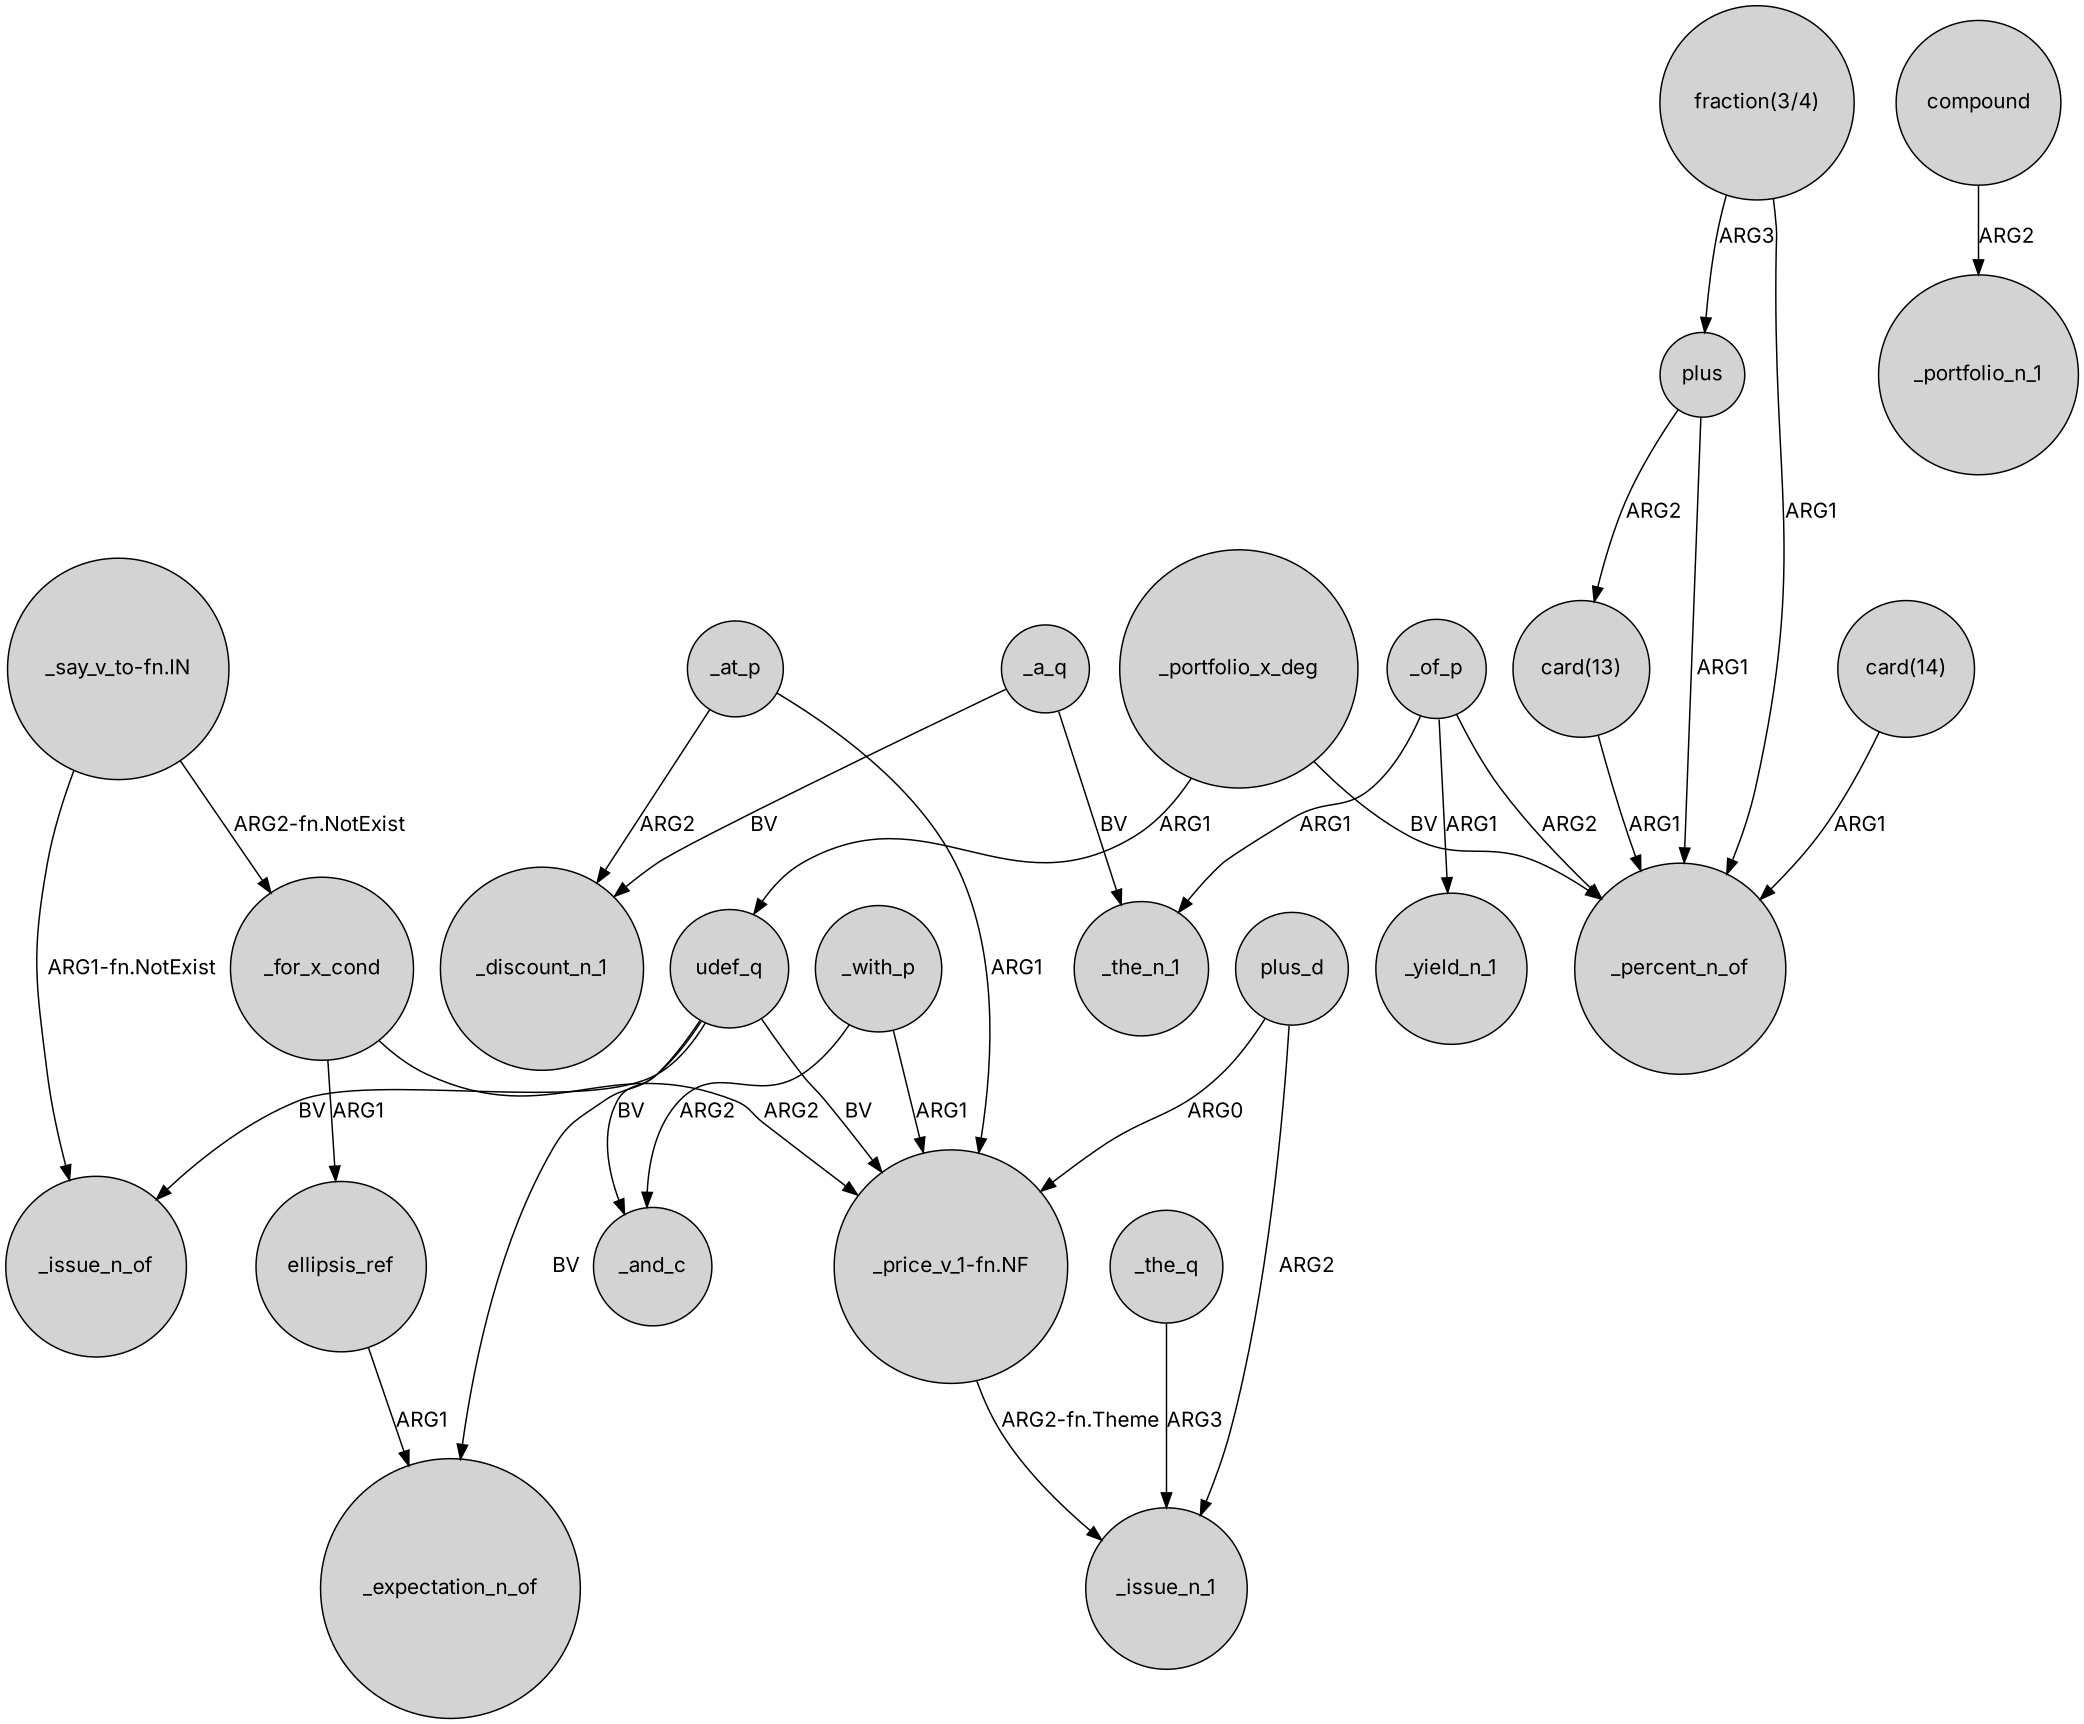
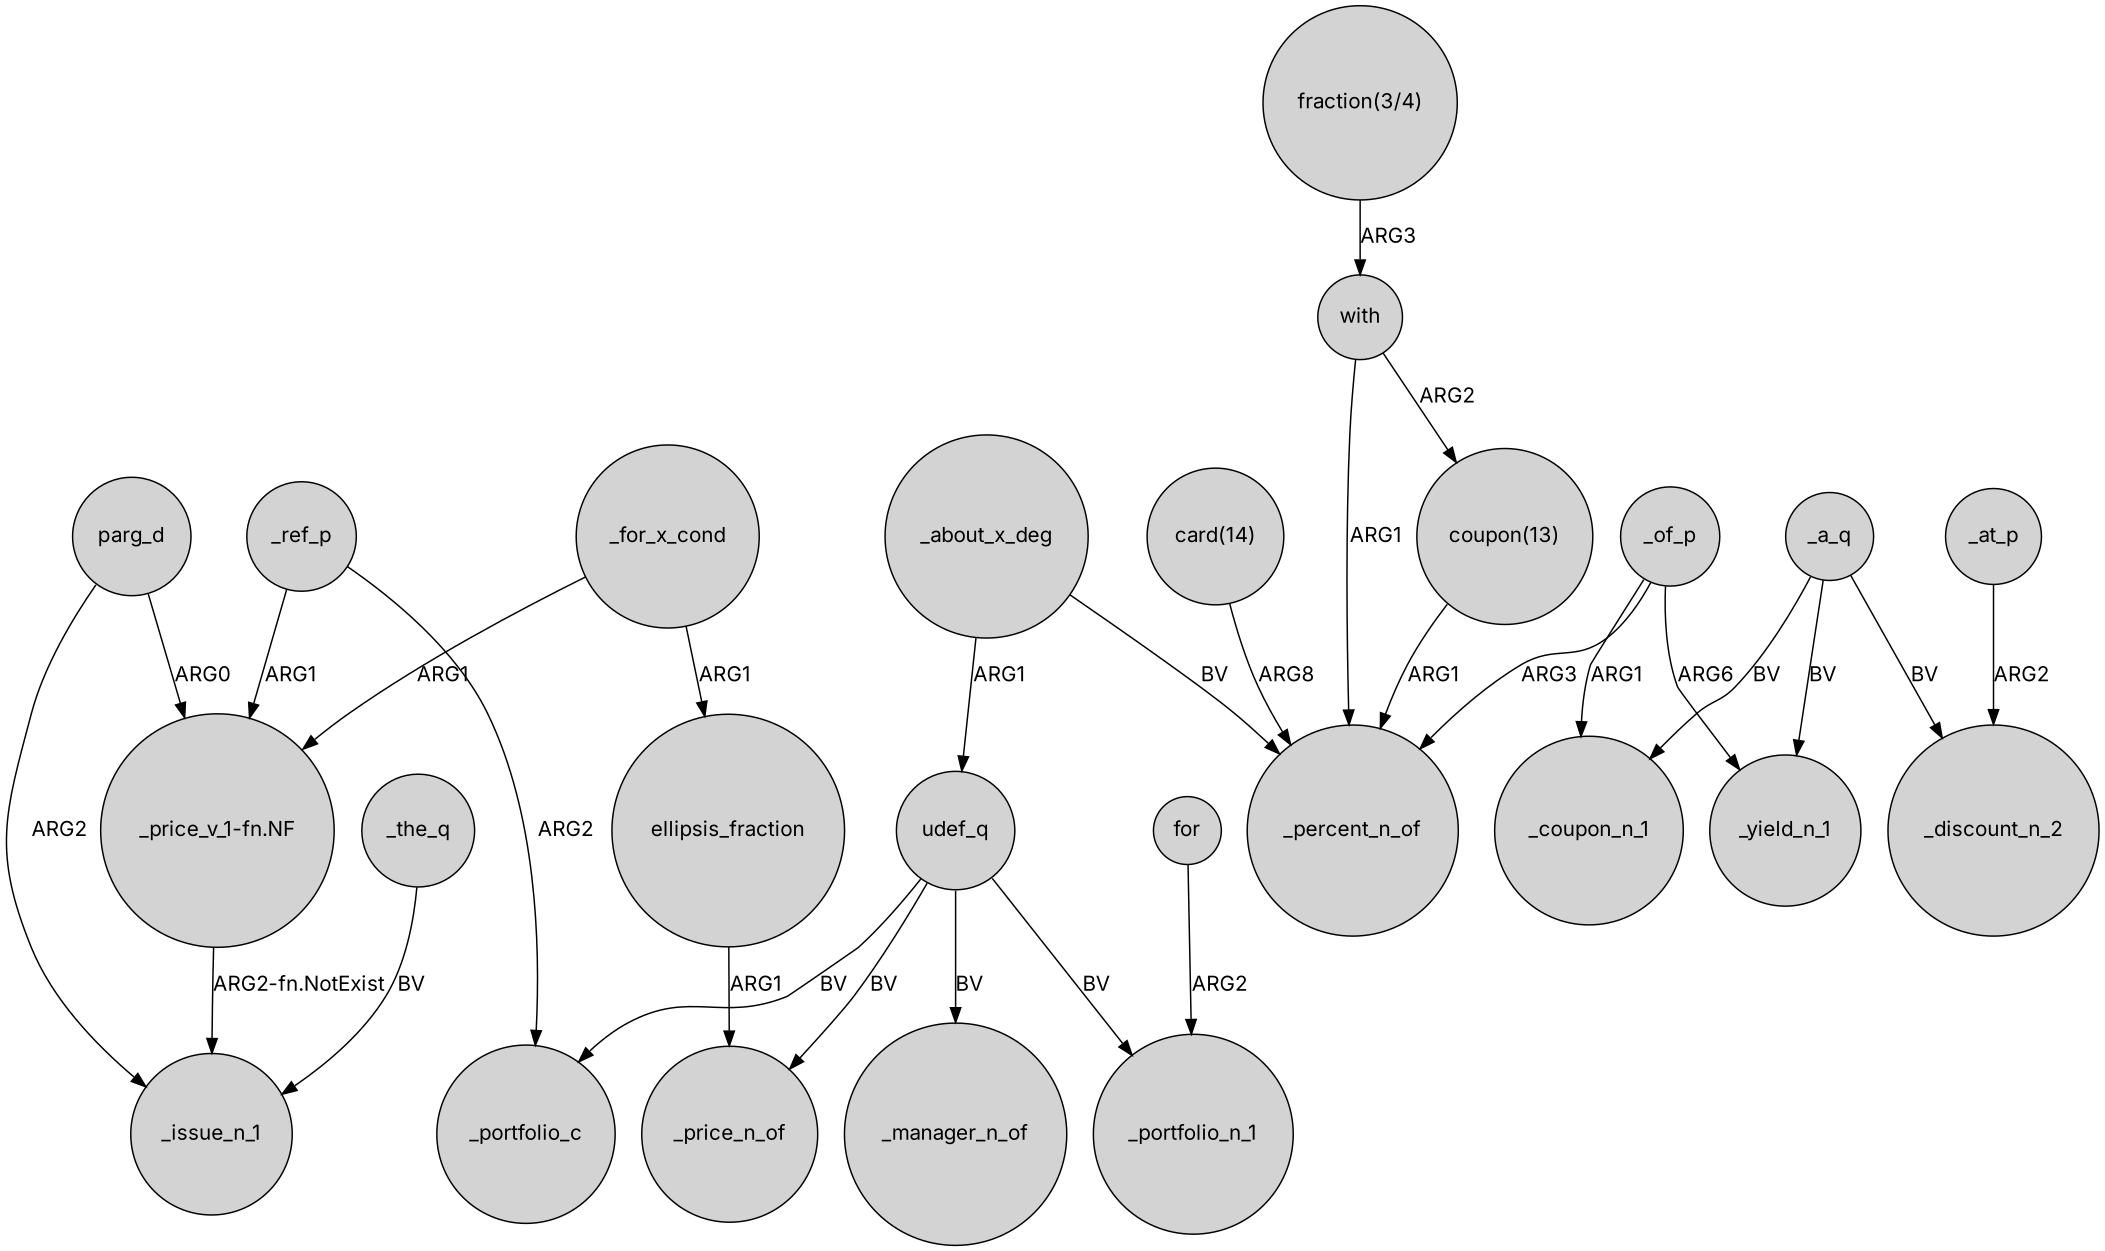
node "compound": label "compound" -> "for"
node "plus": label "plus" -> "with"
edge "fraction(3/4)" -> "_percent_n_of": removed, label "ARG1"
edge "_a_q" -> "_yield_n_1": added, label "BV"
node "_say_v_to-fn.IN": removed
node "_portfolio_x_deg": label "_portfolio_x_deg" -> "_about_x_deg"
node "card(13)": label "card(13)" -> "coupon(13)"
edge "_of_p" -> "_yield_n_1": label "ARG1" -> "ARG6"
edge "_of_p" -> "_percent_n_of": label "ARG2" -> "ARG3"
edge "card(14)" -> "_percent_n_of": label "ARG1" -> "ARG8"
edge "_at_p" -> "_price_v_1-fn.NF": removed, label "ARG1"
node "_discount_n_1": label "_discount_n_1" -> "_discount_n_2"
node "_with_p": label "_with_p" -> "_ref_p"
node "_the_n_1": label "_the_n_1" -> "_coupon_n_1"
node "plus_d": label "plus_d" -> "parg_d"
edge "udef_q" -> "_price_v_1-fn.NF": now "udef_q" -> "_portfolio_n_1"
edge "_for_x_cond" -> "_price_v_1-fn.NF": label "ARG2" -> "ARG1"
node "_issue_n_of": label "_issue_n_of" -> "_manager_n_of"
node "ellipsis_ref": label "ellipsis_ref" -> "ellipsis_fraction"
node "_and_c": label "_and_c" -> "_portfolio_c"
edge "_price_v_1-fn.NF" -> "_issue_n_1": label "ARG2-fn.Theme" -> "ARG2-fn.NotExist"
edge "_the_q" -> "_issue_n_1": label "ARG3" -> "BV"
node "_expectation_n_of": label "_expectation_n_of" -> "_price_n_of"
